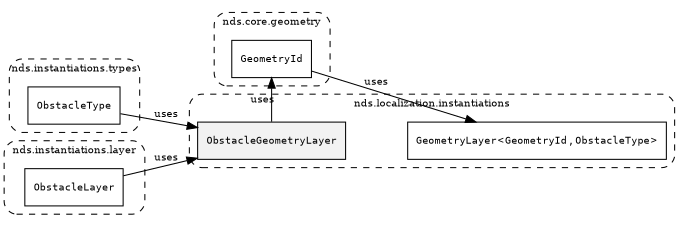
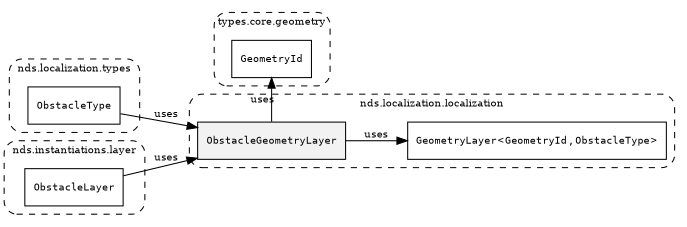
cluster "nds.core.geometry": label "nds.core.geometry" -> "types.core.geometry"
cluster "nds.instantiations.types": label "nds.instantiations.types" -> "nds.localization.types"
edge "GeometryId" -> "GeometryLayer": now "ObstacleGeometryLayer" -> "GeometryLayer"
cluster "nds.localization.instantiations": label "nds.localization.instantiations" -> "nds.localization.localization"
